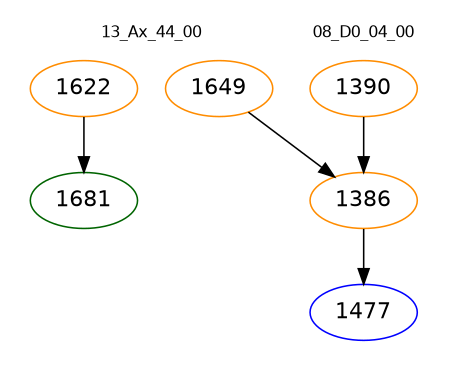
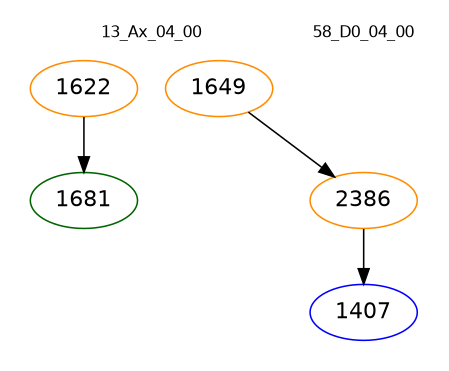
cluster "13_Ax_44_00": label "13_Ax_44_00" -> "13_Ax_04_00"
cluster "08_D0_04_00": label "08_D0_04_00" -> "58_D0_04_00"
node "1390": removed
node "1386": label "1386" -> "2386"
node "1477": label "1477" -> "1407"
